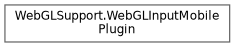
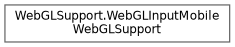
node "WebGLSupport.WebGLInputMobile Plugin": label "WebGLSupport.WebGLInputMobile Plugin" -> "WebGLSupport.WebGLInputMobile WebGLSupport"
